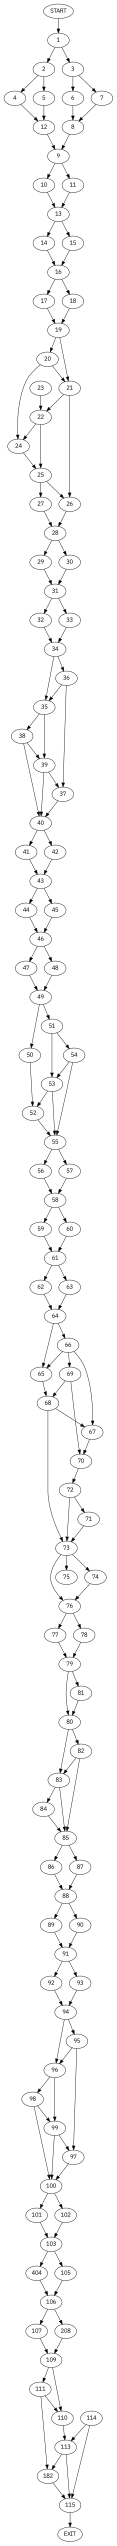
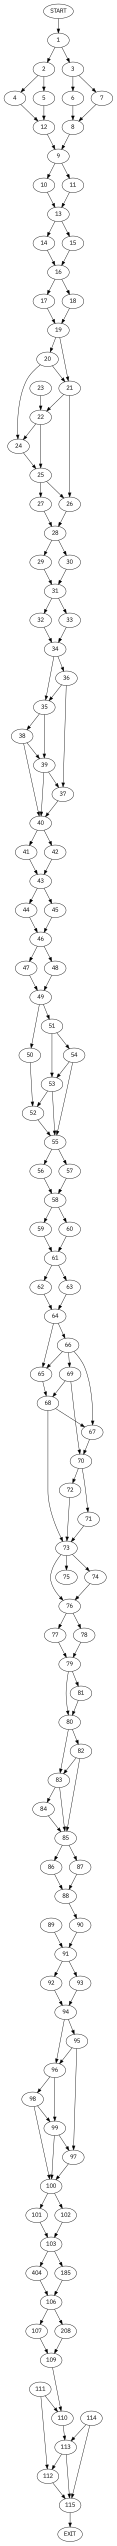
edge "72" -> "71": now "70" -> "71"
edge "88" -> "89": removed
node "105": label "105" -> "185"
edge "109" -> "111": removed
node "182": label "182" -> "112"
